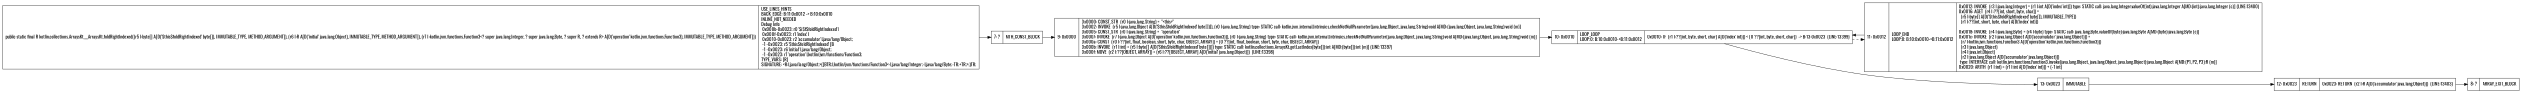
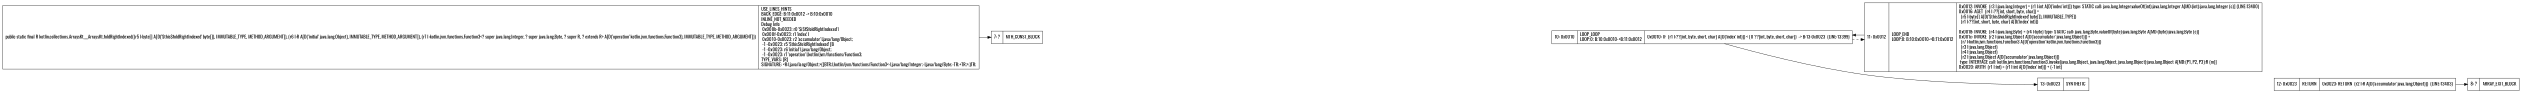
node "9: 0x0000": removed
node "11: 0x0012": text "(r4 I:java.int.Object)" -> "(r4 I:java.lang.Object)"
node "13: 0x0023": text "IMMUTABLE" -> "SYNTHETIC"
edge "13: 0x0023" -> "12: 0x0023": removed
